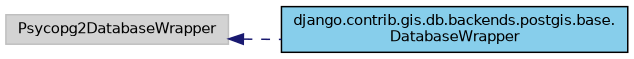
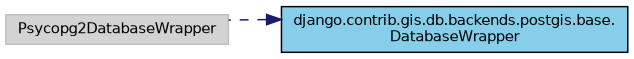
edge "django.contrib.gis.db.backends.postgis.base. DatabaseWrapper" -> "Psycopg2DatabaseWrapper": reversed
